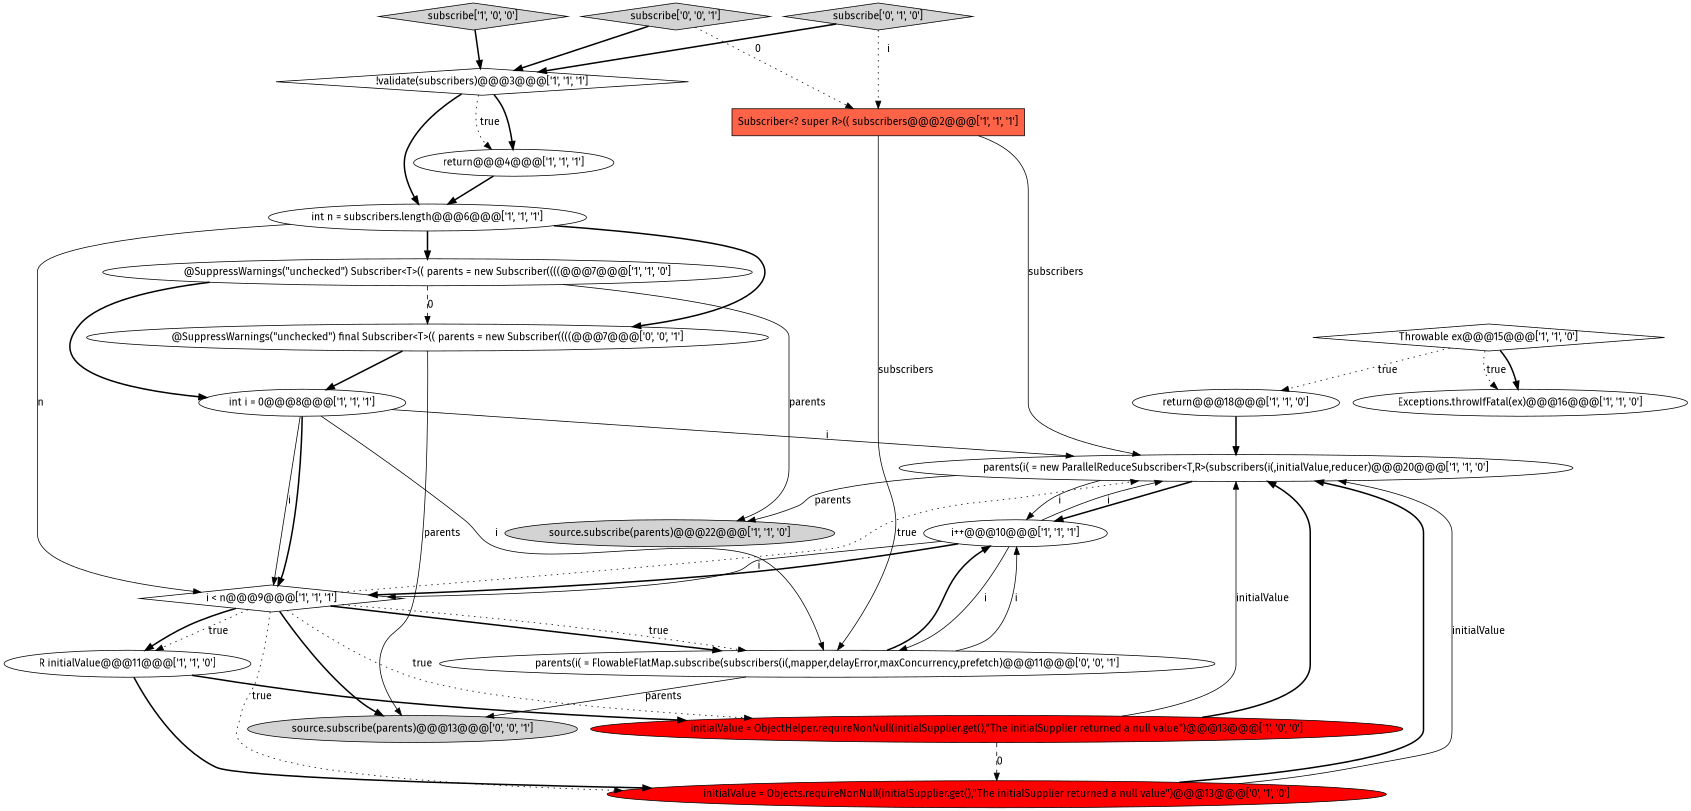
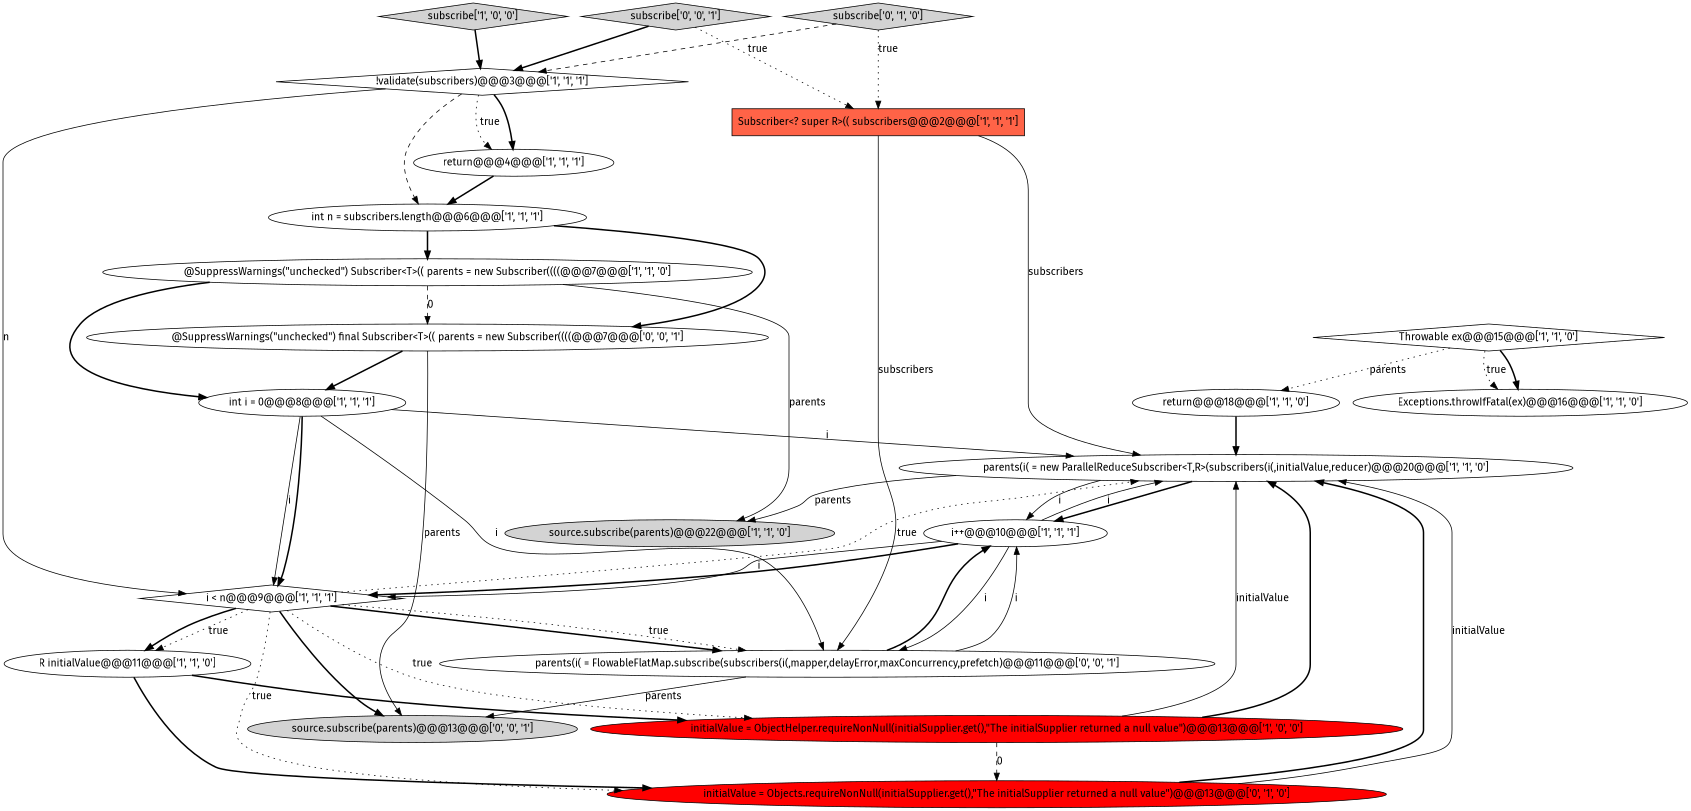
edge "subscribe['0', '1', '0']" -> "!validate(subscribers)@@@3@@@['1', '1', '1']": style bold -> dashed
edge "subscribe['0', '0', '1']" -> "Subscriber<? super R>(( subscribers@@@2@@@['1', '1', '1']": label "0" -> "true"
edge "subscribe['0', '1', '0']" -> "Subscriber<? super R>(( subscribers@@@2@@@['1', '1', '1']": label "i" -> "true"
edge "!validate(subscribers)@@@3@@@['1', '1', '1']" -> "int n = subscribers.length@@@6@@@['1', '1', '1']": style bold -> dashed
edge "int n = subscribers.length@@@6@@@['1', '1', '1']" -> "i < n@@@9@@@['1', '1', '1']": now "!validate(subscribers)@@@3@@@['1', '1', '1']" -> "i < n@@@9@@@['1', '1', '1']"
edge "Throwable ex@@@15@@@['1', '1', '0']" -> "return@@@18@@@['1', '1', '0']": label "true" -> "parents"
